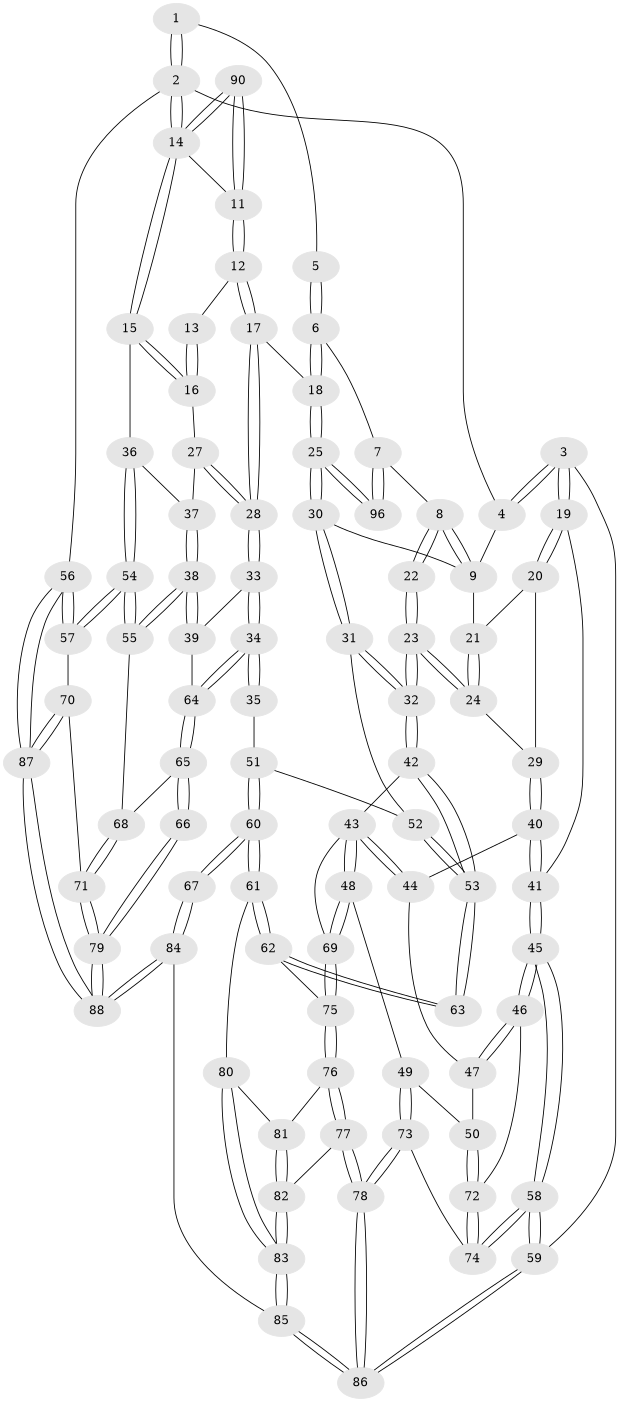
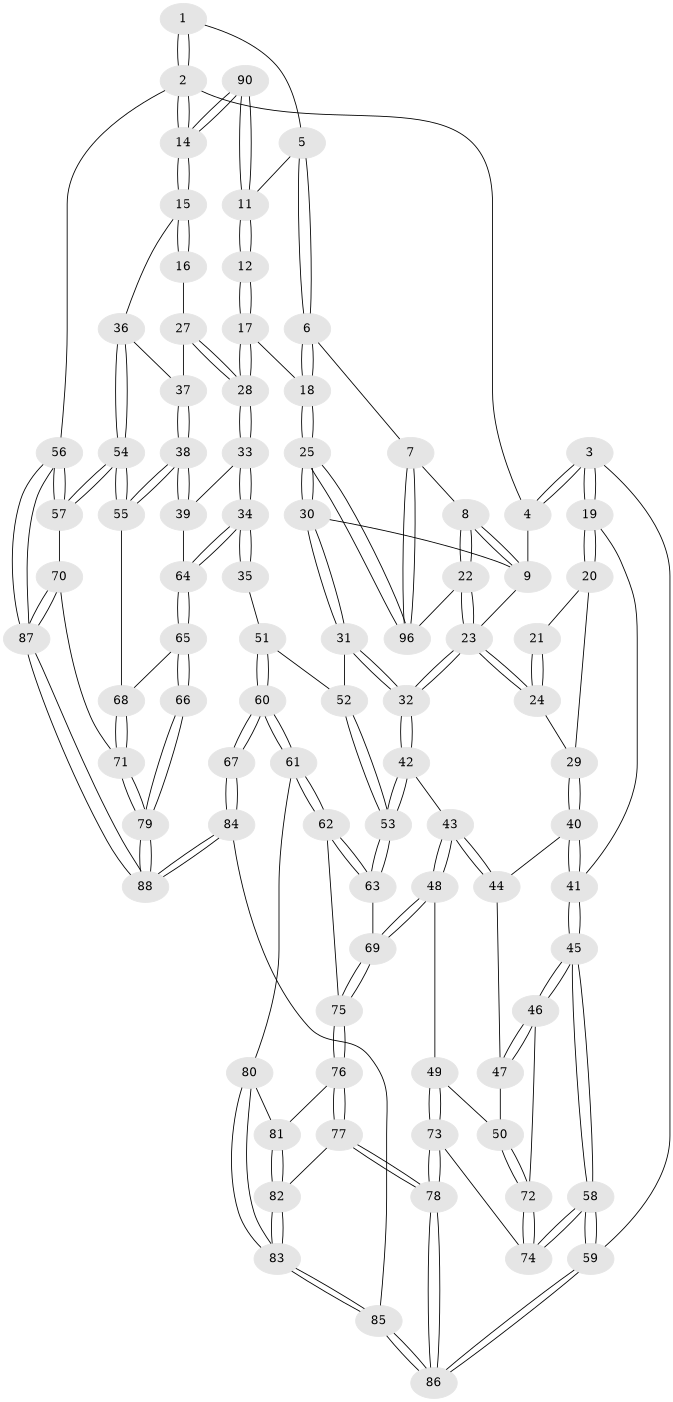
edge "14" -- "11": now "5" -- "11"
node "13": removed
edge "22" -- "96": added
edge "9" -- "21": now "9" -- "23"
edge "43" -- "69": now "63" -- "69"
